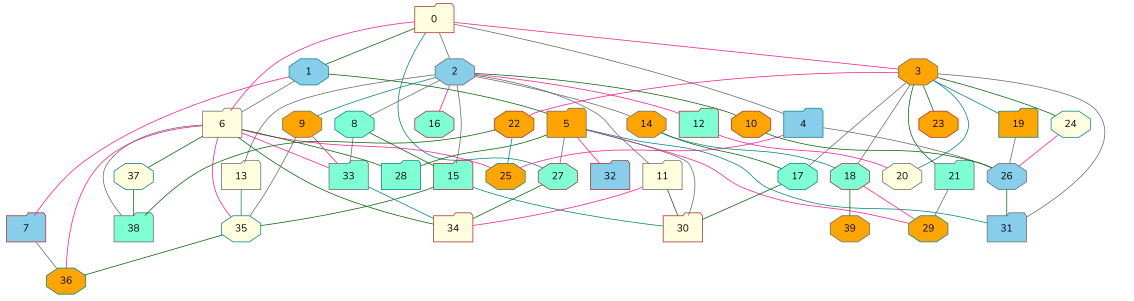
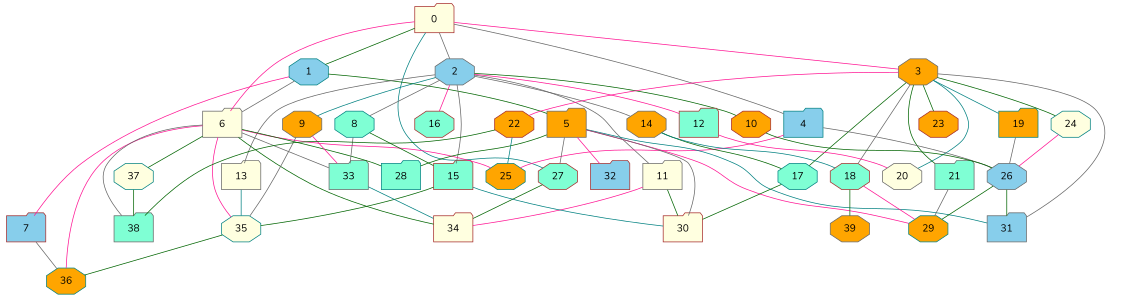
edge "3" -- "17": color gray40 -> darkgreen
edge "6" -- "33": color deeppink -> gray40
edge "26" -- "29": added
